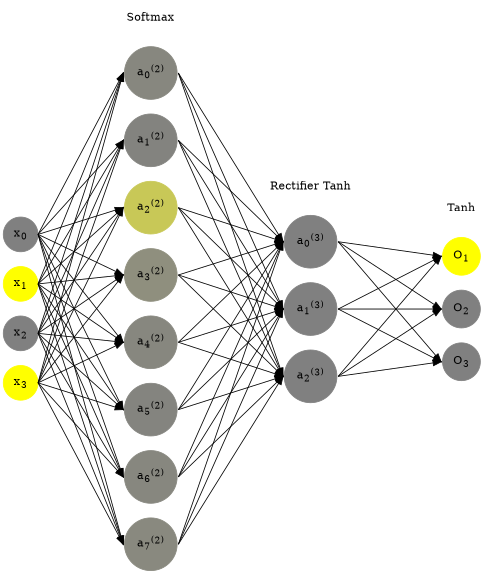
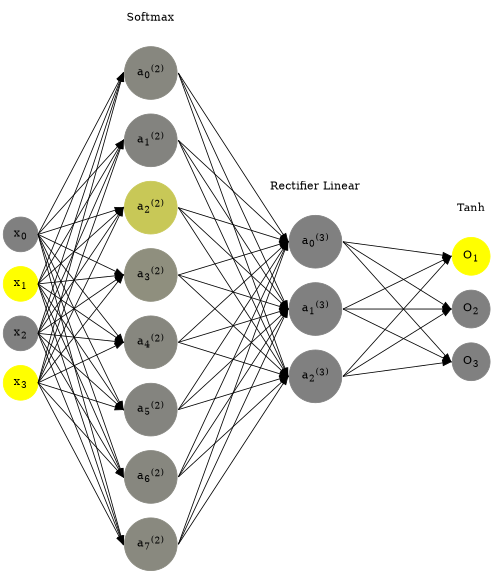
node "Rectifier Tanh": label "Rectifier Tanh" -> "Rectifier Linear"
